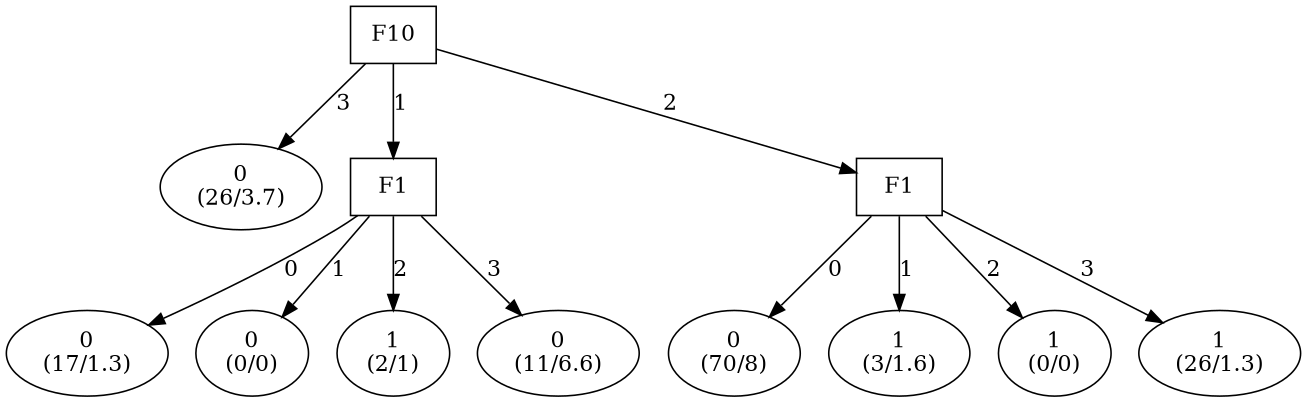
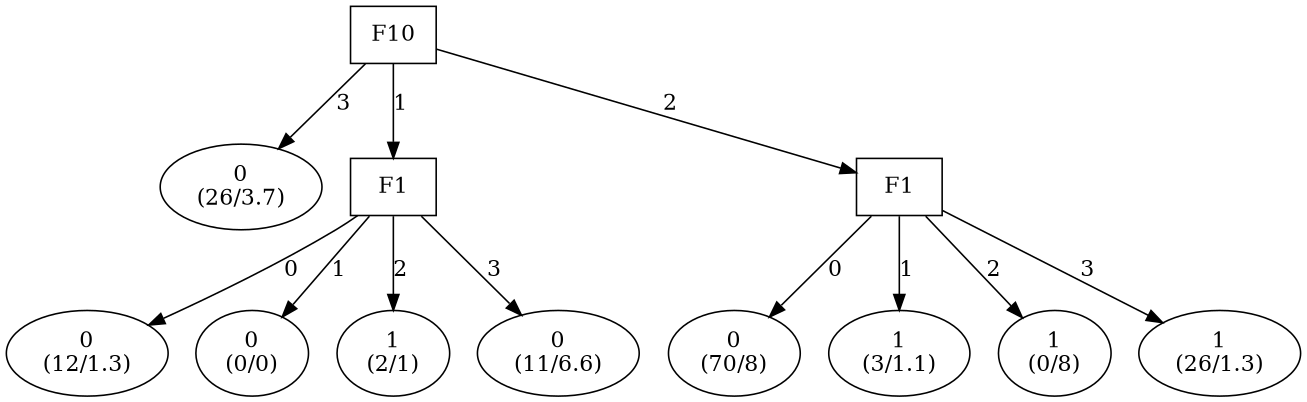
node "0 (17/1.3)": label "0 (17/1.3)" -> "0 (12/1.3)"
node "1 (3/1.6)": label "1 (3/1.6)" -> "1 (3/1.1)"
node "1 (0/0)": label "1 (0/0)" -> "1 (0/8)"
